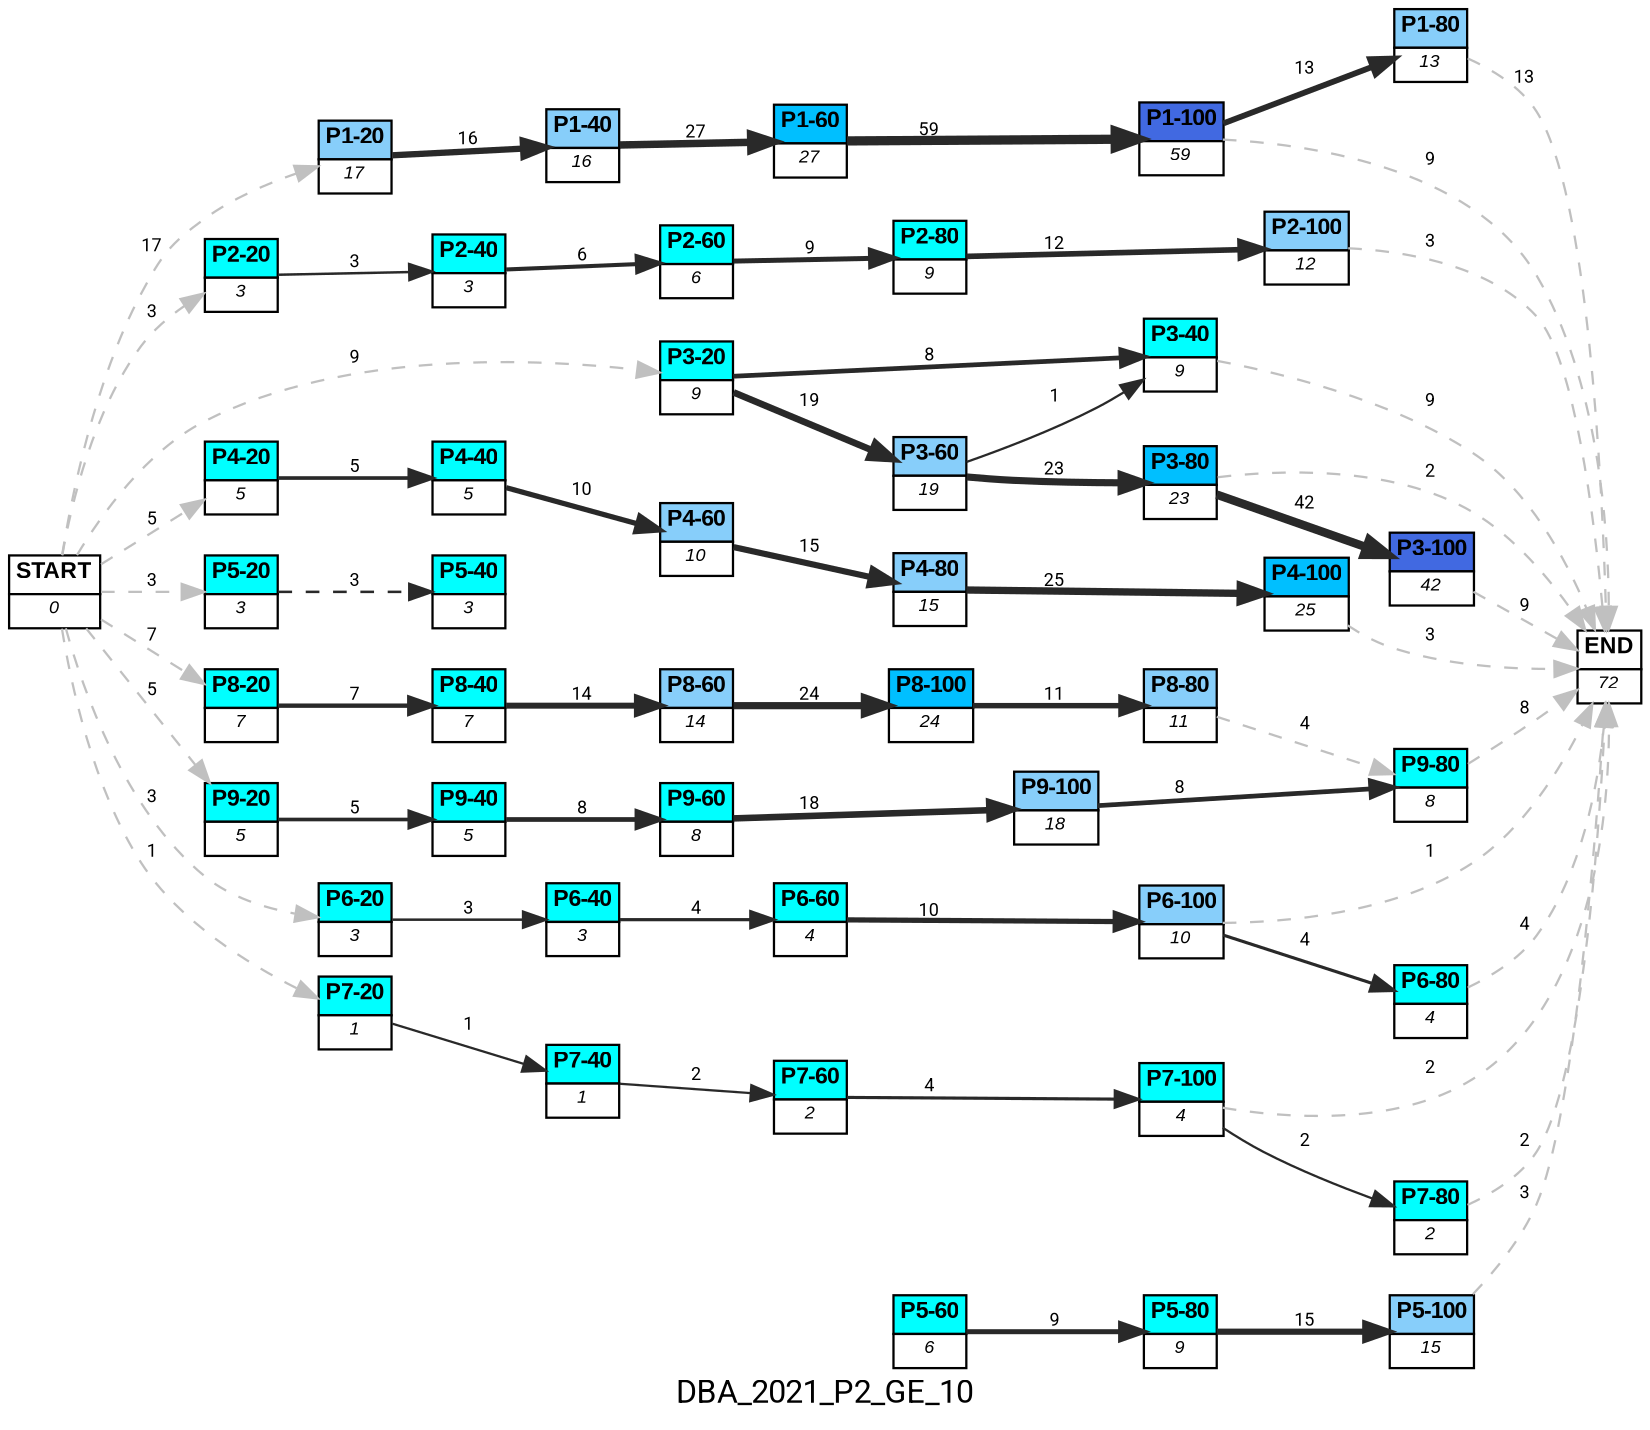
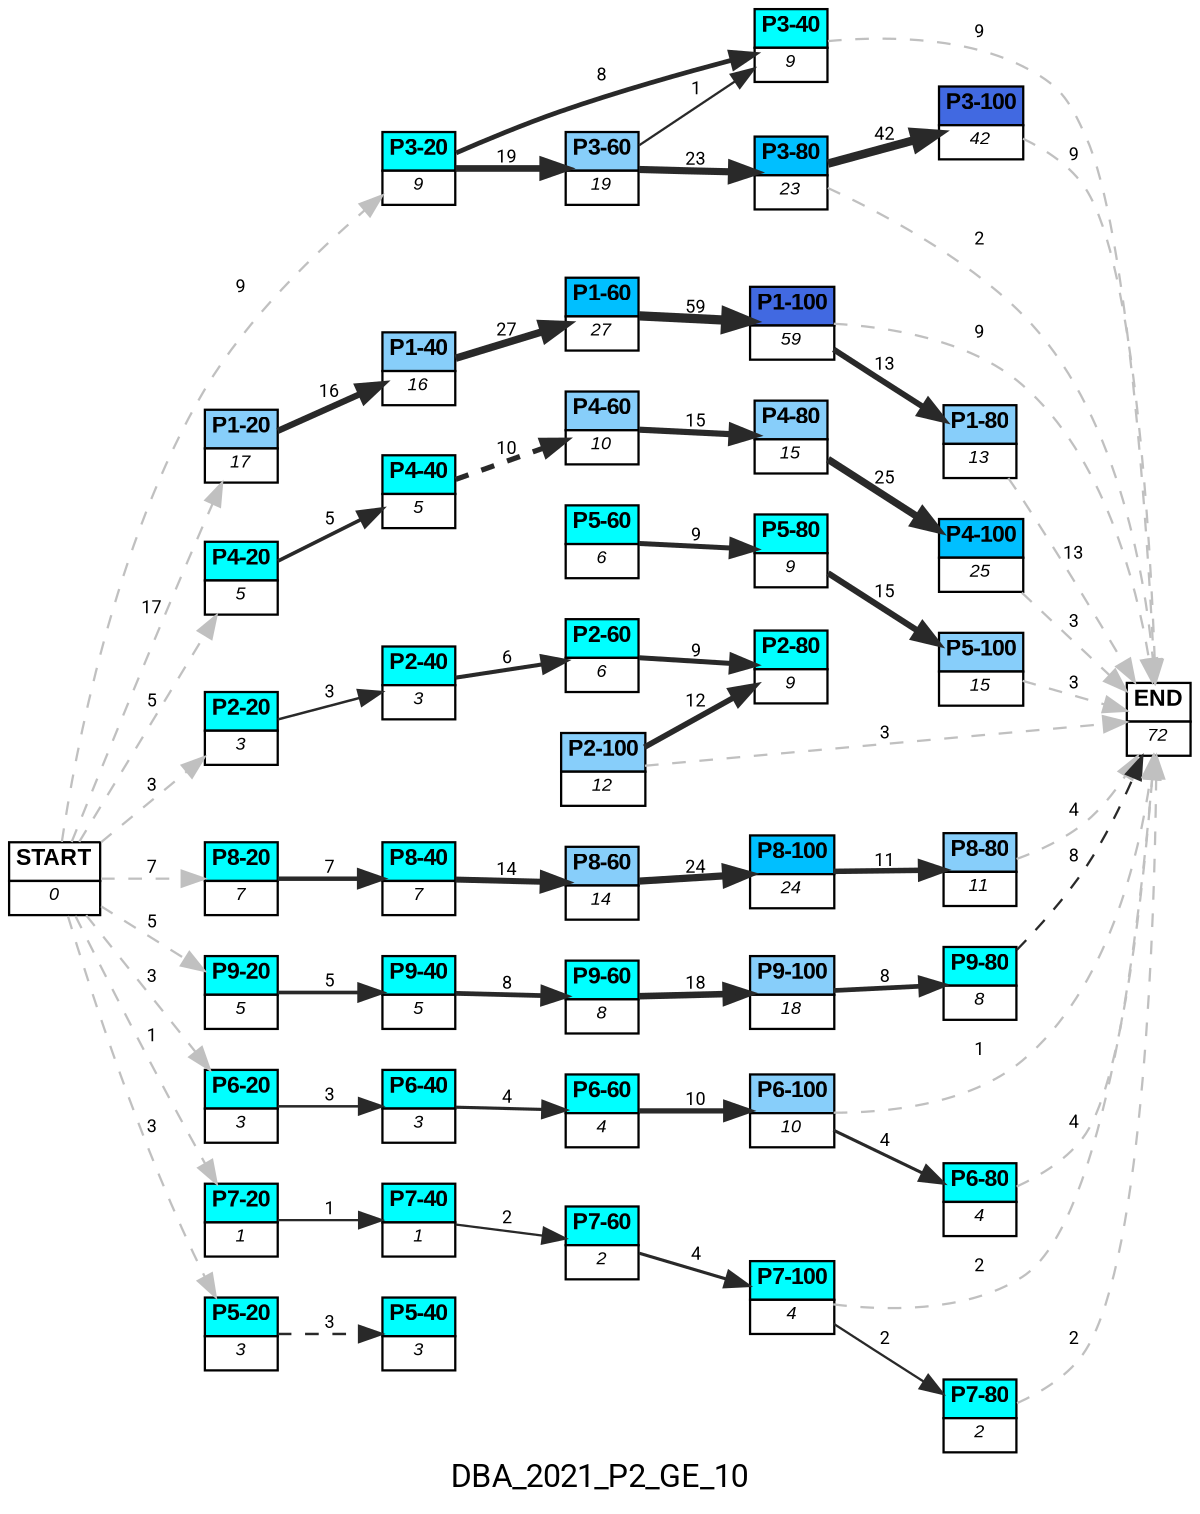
edge "P2-80" -> "P2-100": reversed
edge "P4-40" -> "P4-60": style solid -> dashed
edge "P9-80" -> "END": color grey -> grey16
edge "P8-80" -> "P9-80": now "P8-80" -> "END"
